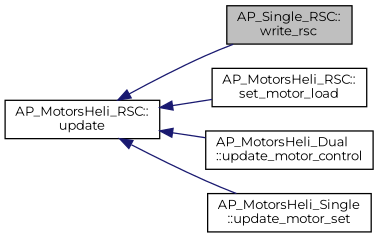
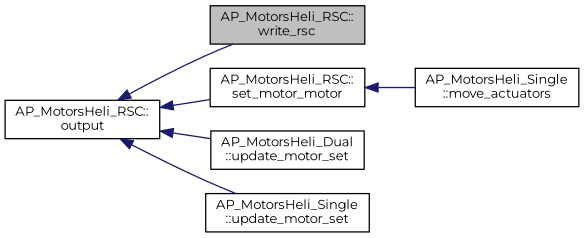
node "AP_Single_RSC:: write_rsc": label "AP_Single_RSC:: write_rsc" -> "AP_MotorsHeli_RSC:: write_rsc"
node "AP_MotorsHeli_RSC:: set_motor_load": label "AP_MotorsHeli_RSC:: set_motor_load" -> "AP_MotorsHeli_RSC:: set_motor_motor"
node "AP_MotorsHeli_Single ::move_actuators": added
node "AP_MotorsHeli_RSC:: update": label "AP_MotorsHeli_RSC:: update" -> "AP_MotorsHeli_RSC:: output"
node "AP_MotorsHeli_Dual ::update_motor_control": label "AP_MotorsHeli_Dual ::update_motor_control" -> "AP_MotorsHeli_Dual ::update_motor_set"
